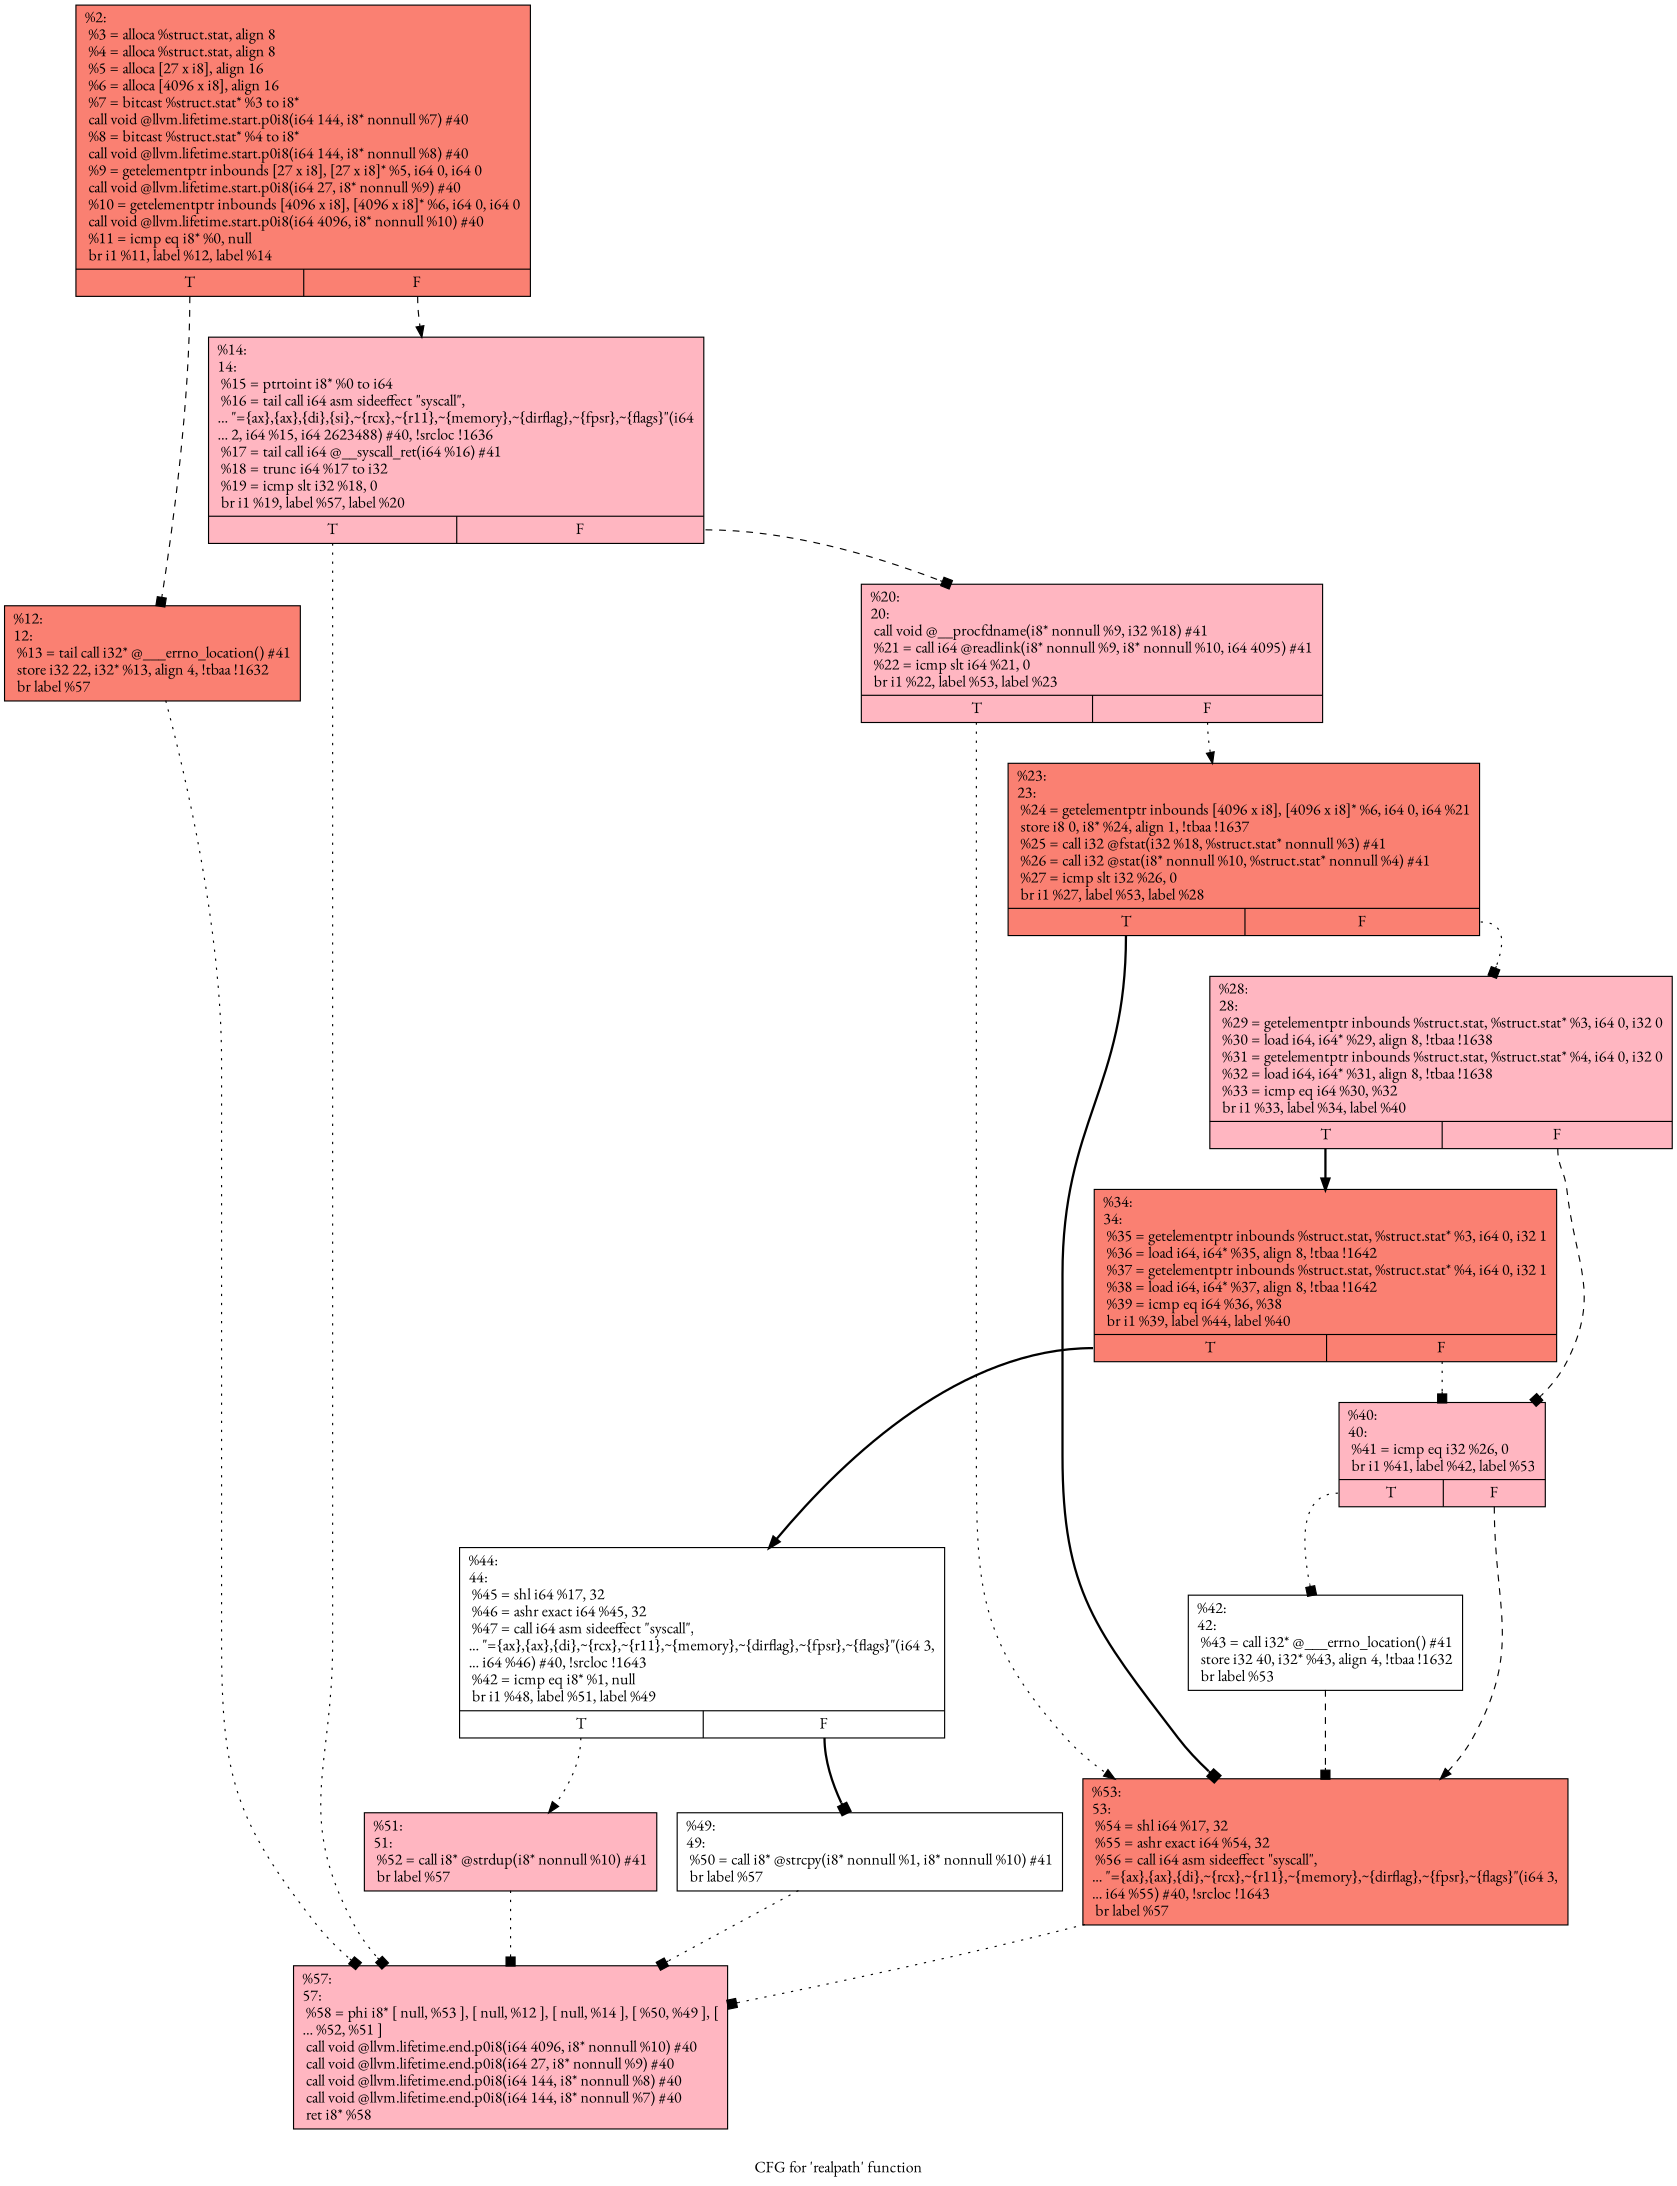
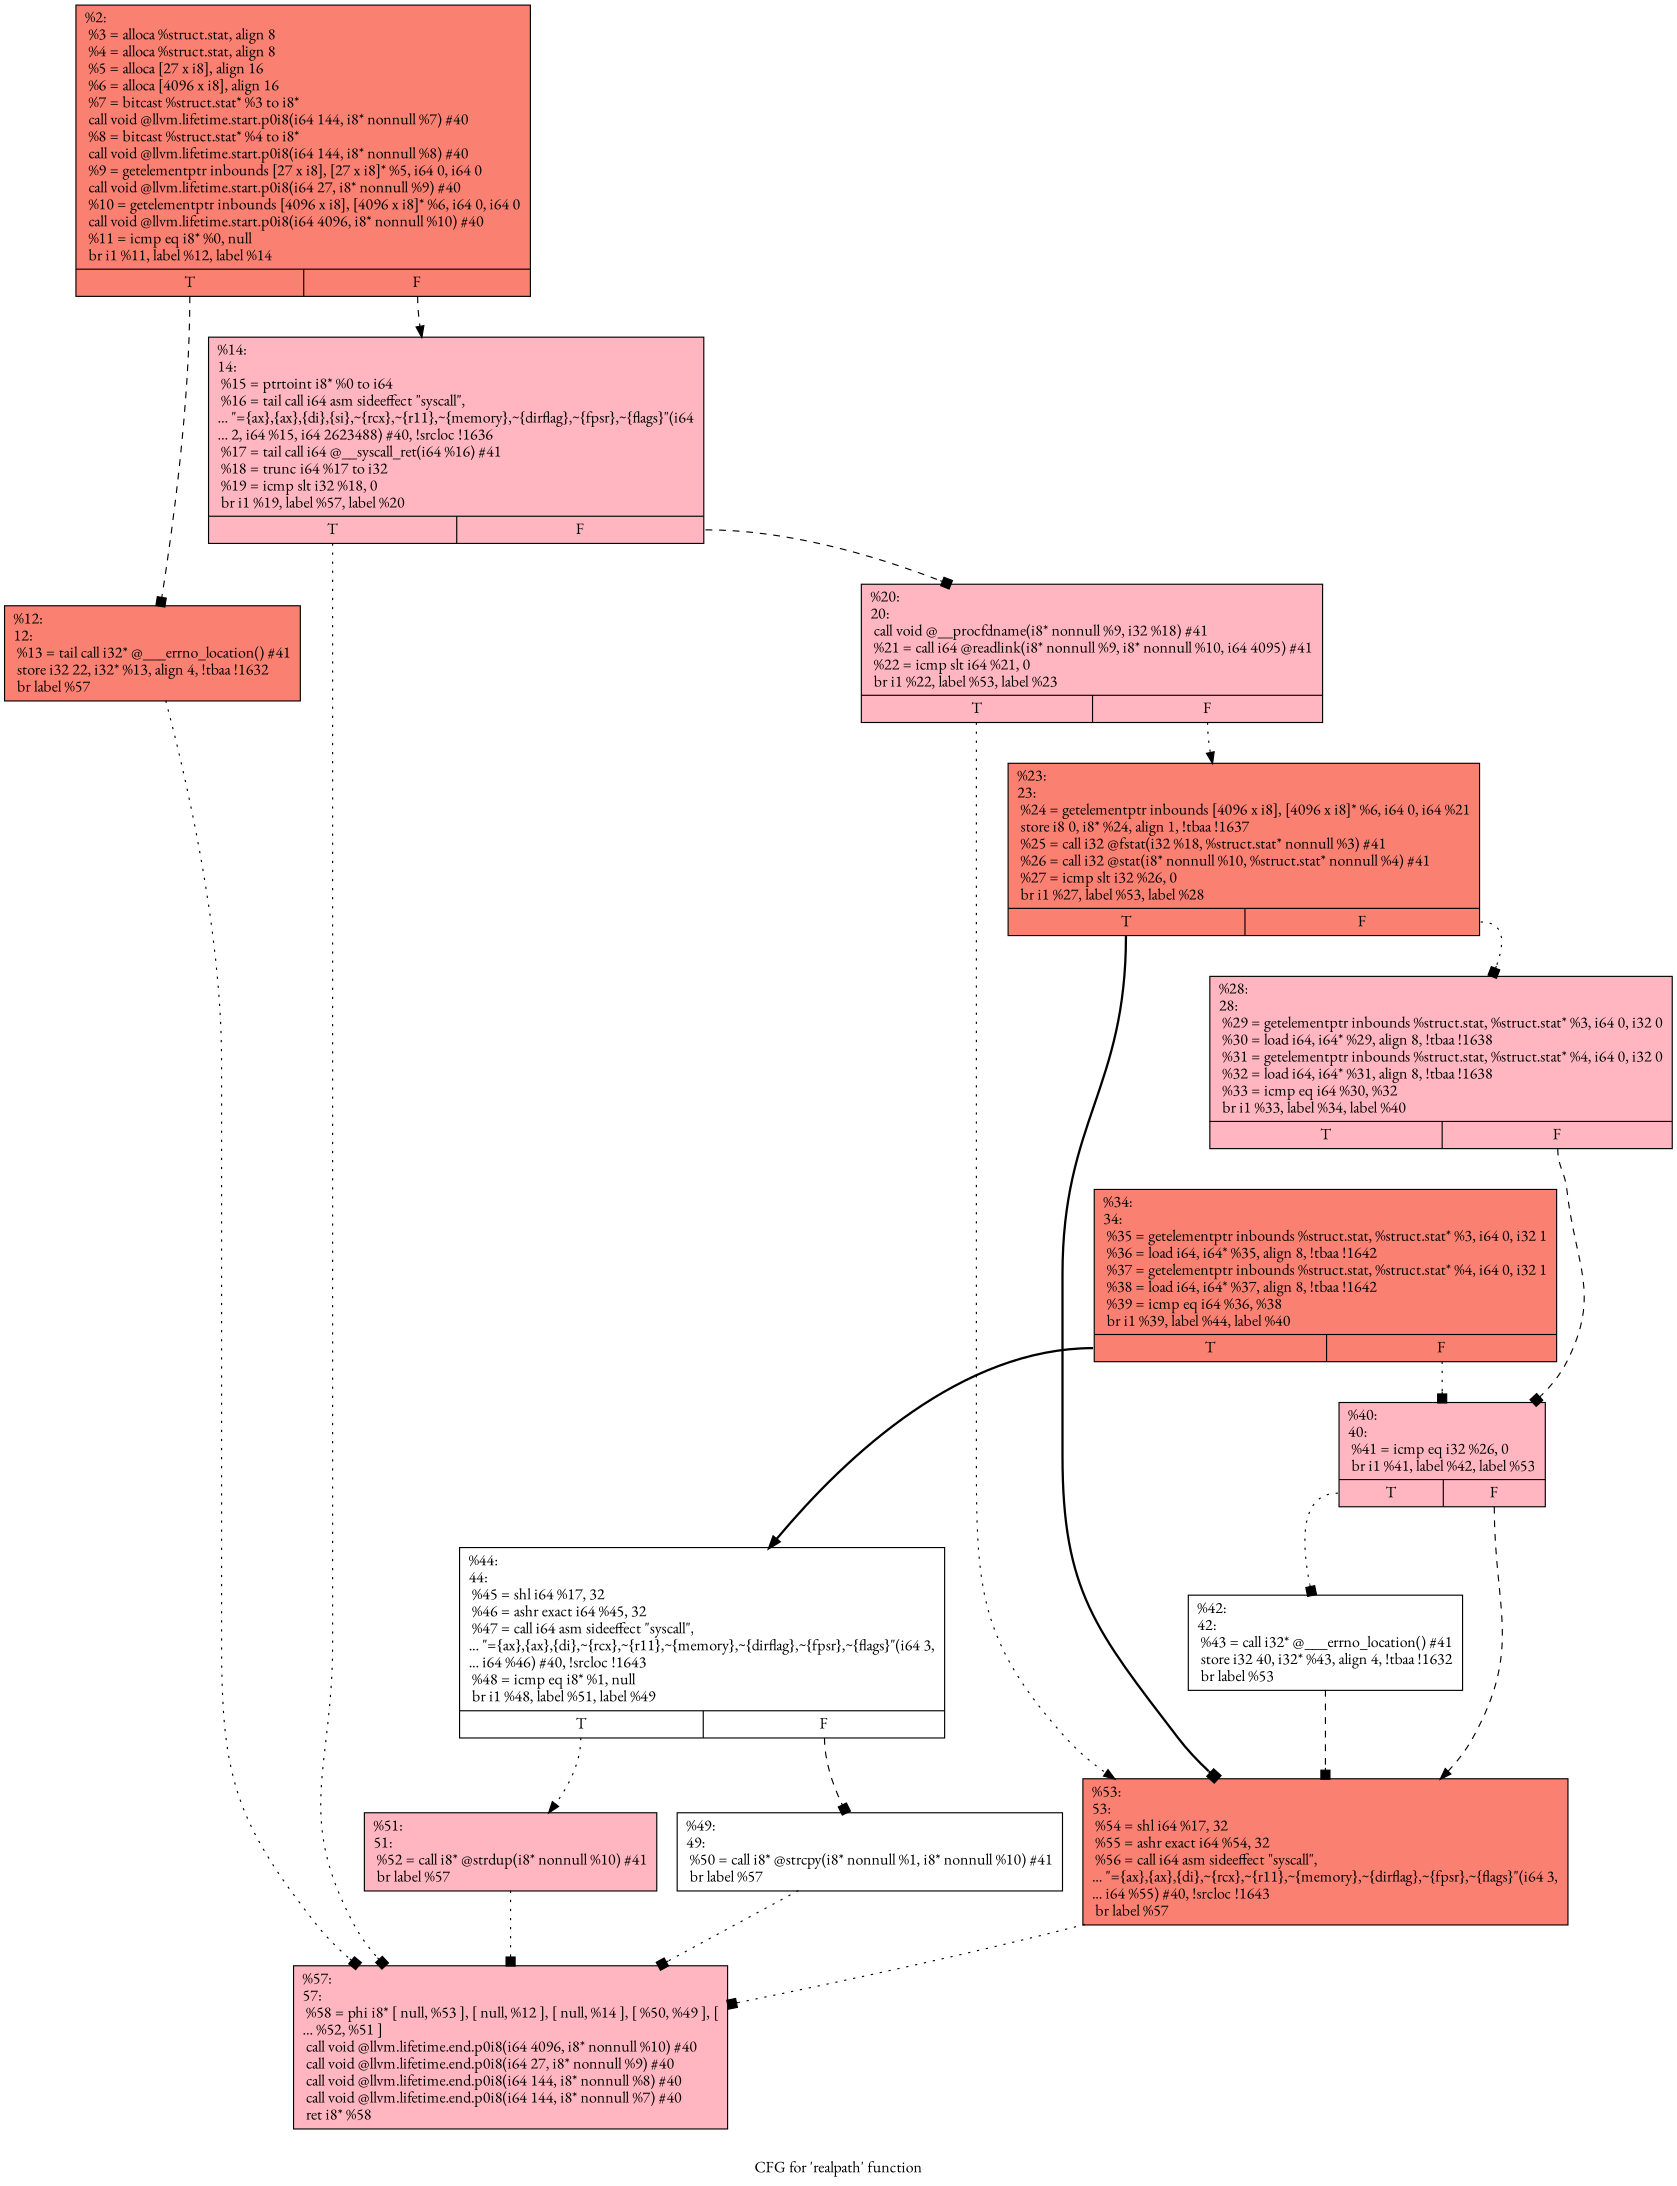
edge "%28:" -> "%34:": removed
node "%44:": text "%42 = icmp eq i8* %1, null" -> "%48 = icmp eq i8* %1, null"
edge "%44:" -> "%49:": style bold -> dashed
